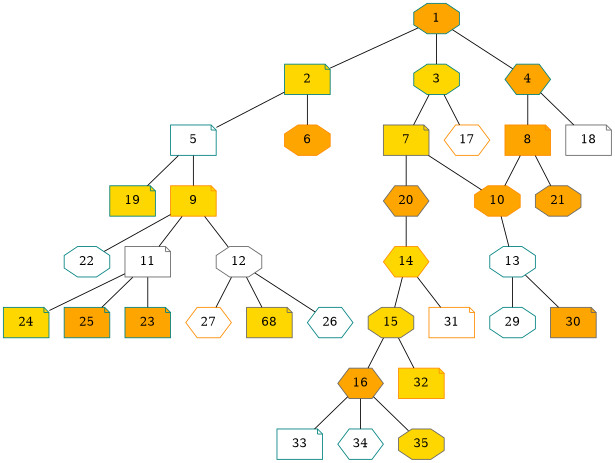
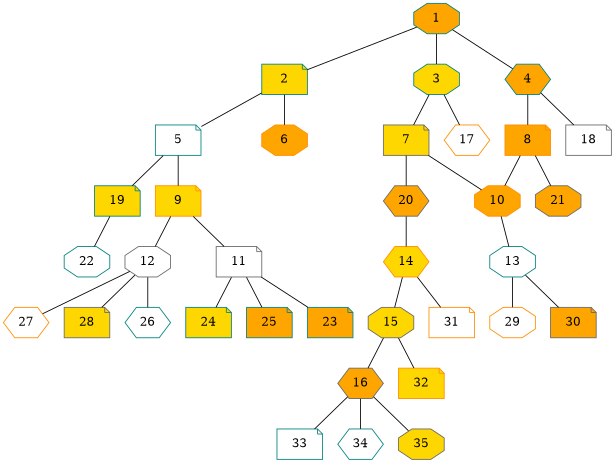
edge "9" -- "22": now "19" -- "22"
node "68": label "68" -> "28"
node "29": color teal -> darkorange
